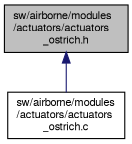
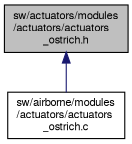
node "sw/airborne/modules /actuators/actuators _ostrich.h": label "sw/airborne/modules /actuators/actuators _ostrich.h" -> "sw/actuators/modules /actuators/actuators _ostrich.h"
